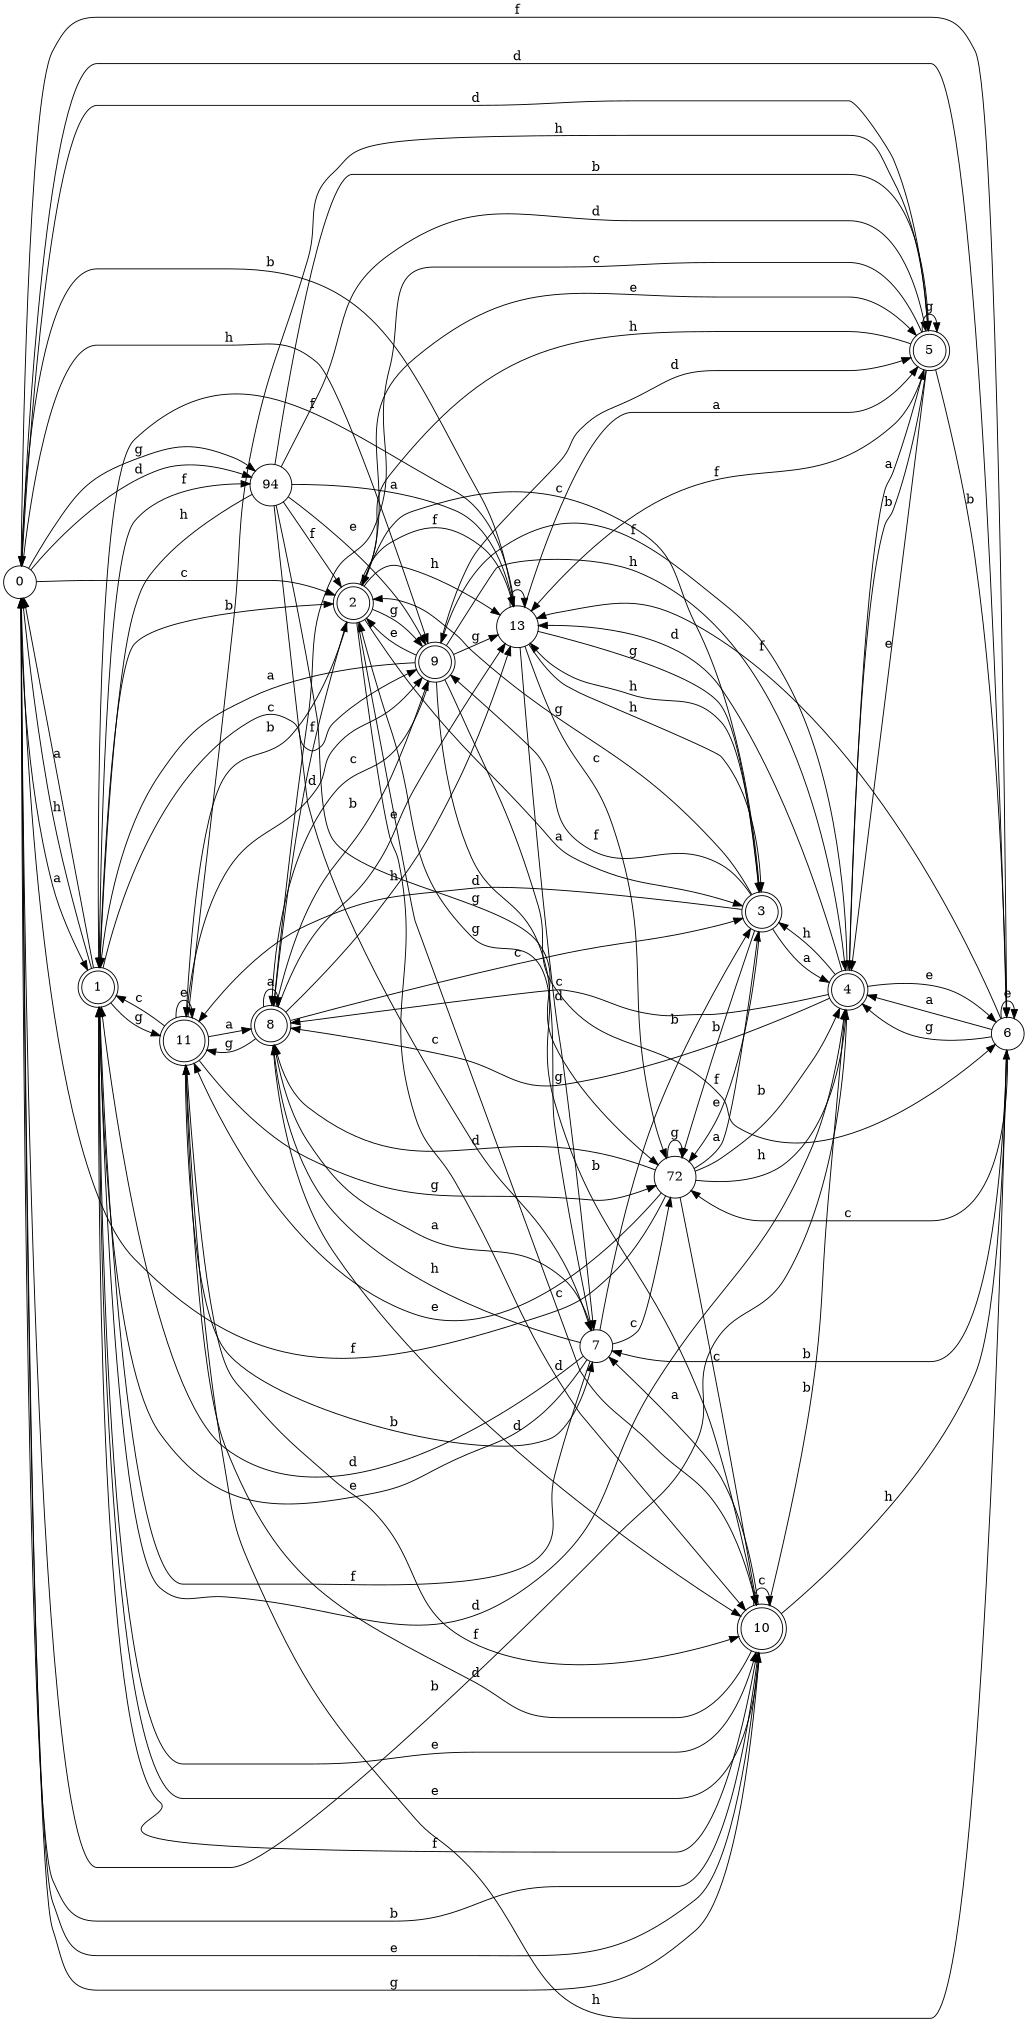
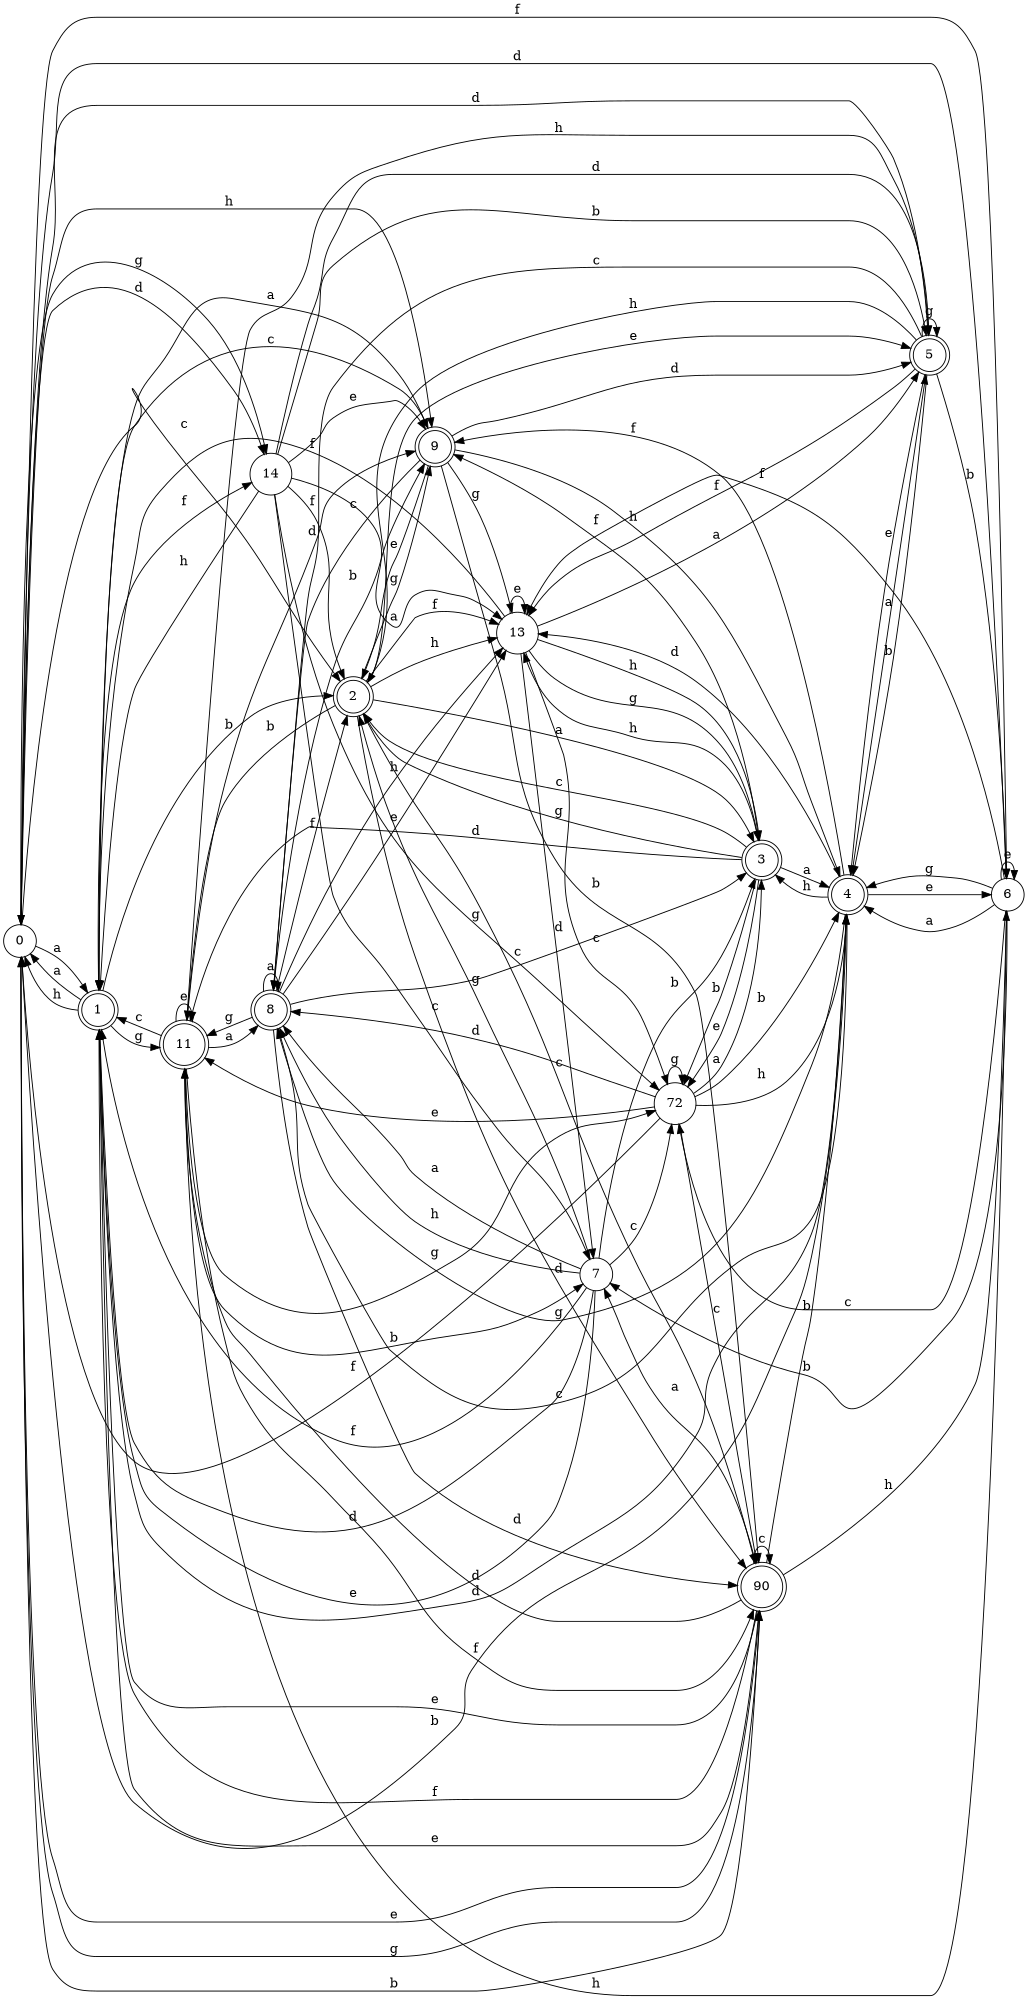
edge "13" -> "0": removed, label "b"
node "94": label "94" -> "14"
edge "9" -> "6": removed, label "f"
node "10": label "10" -> "90"
